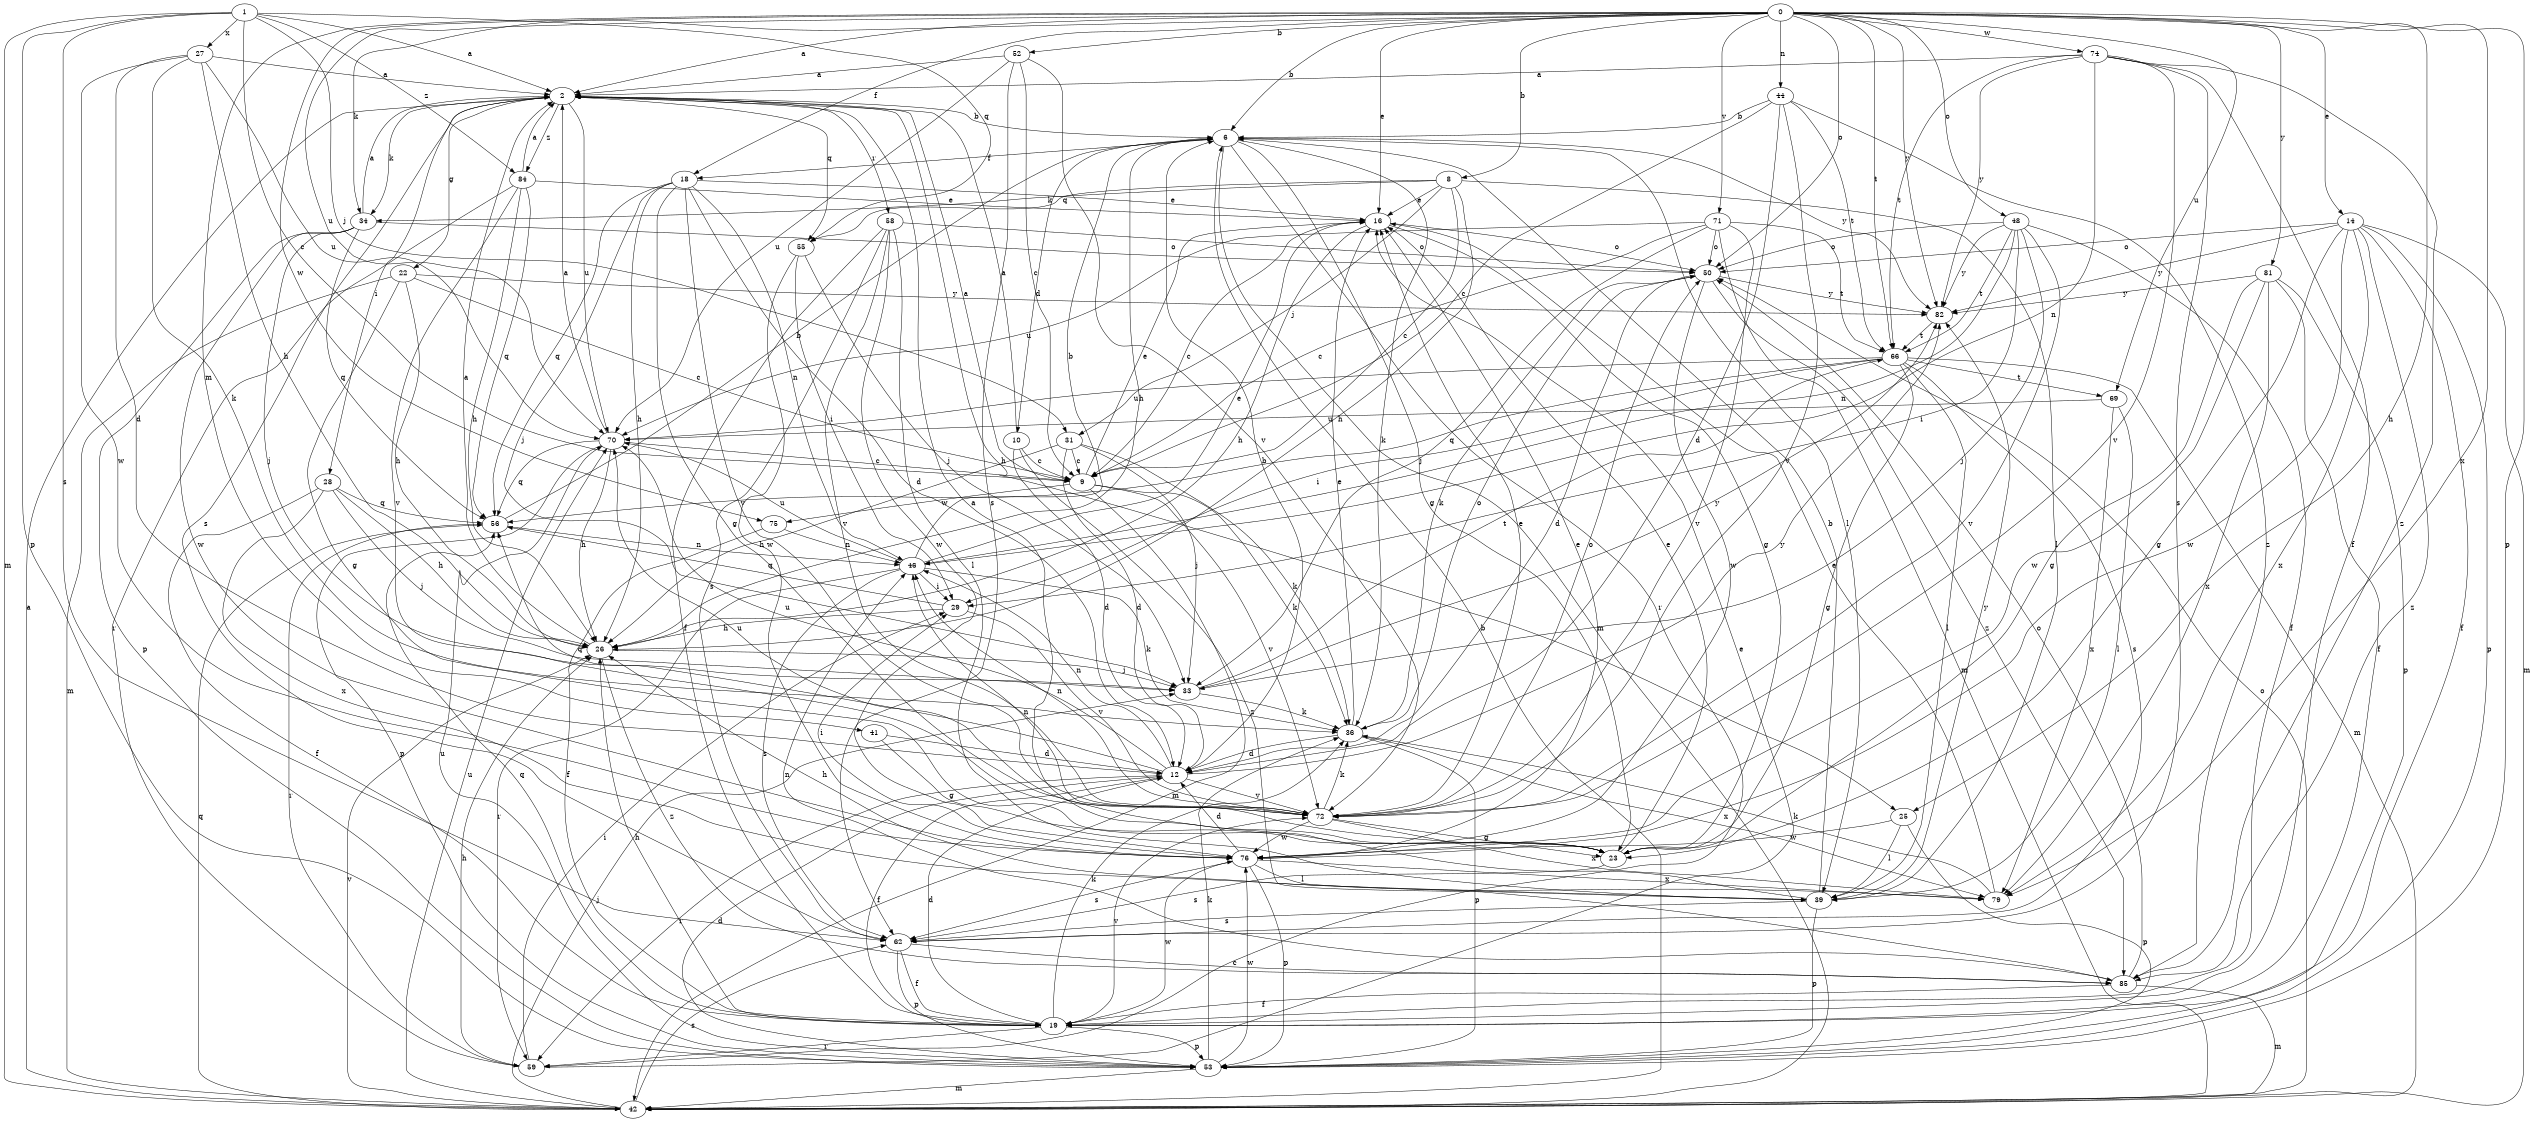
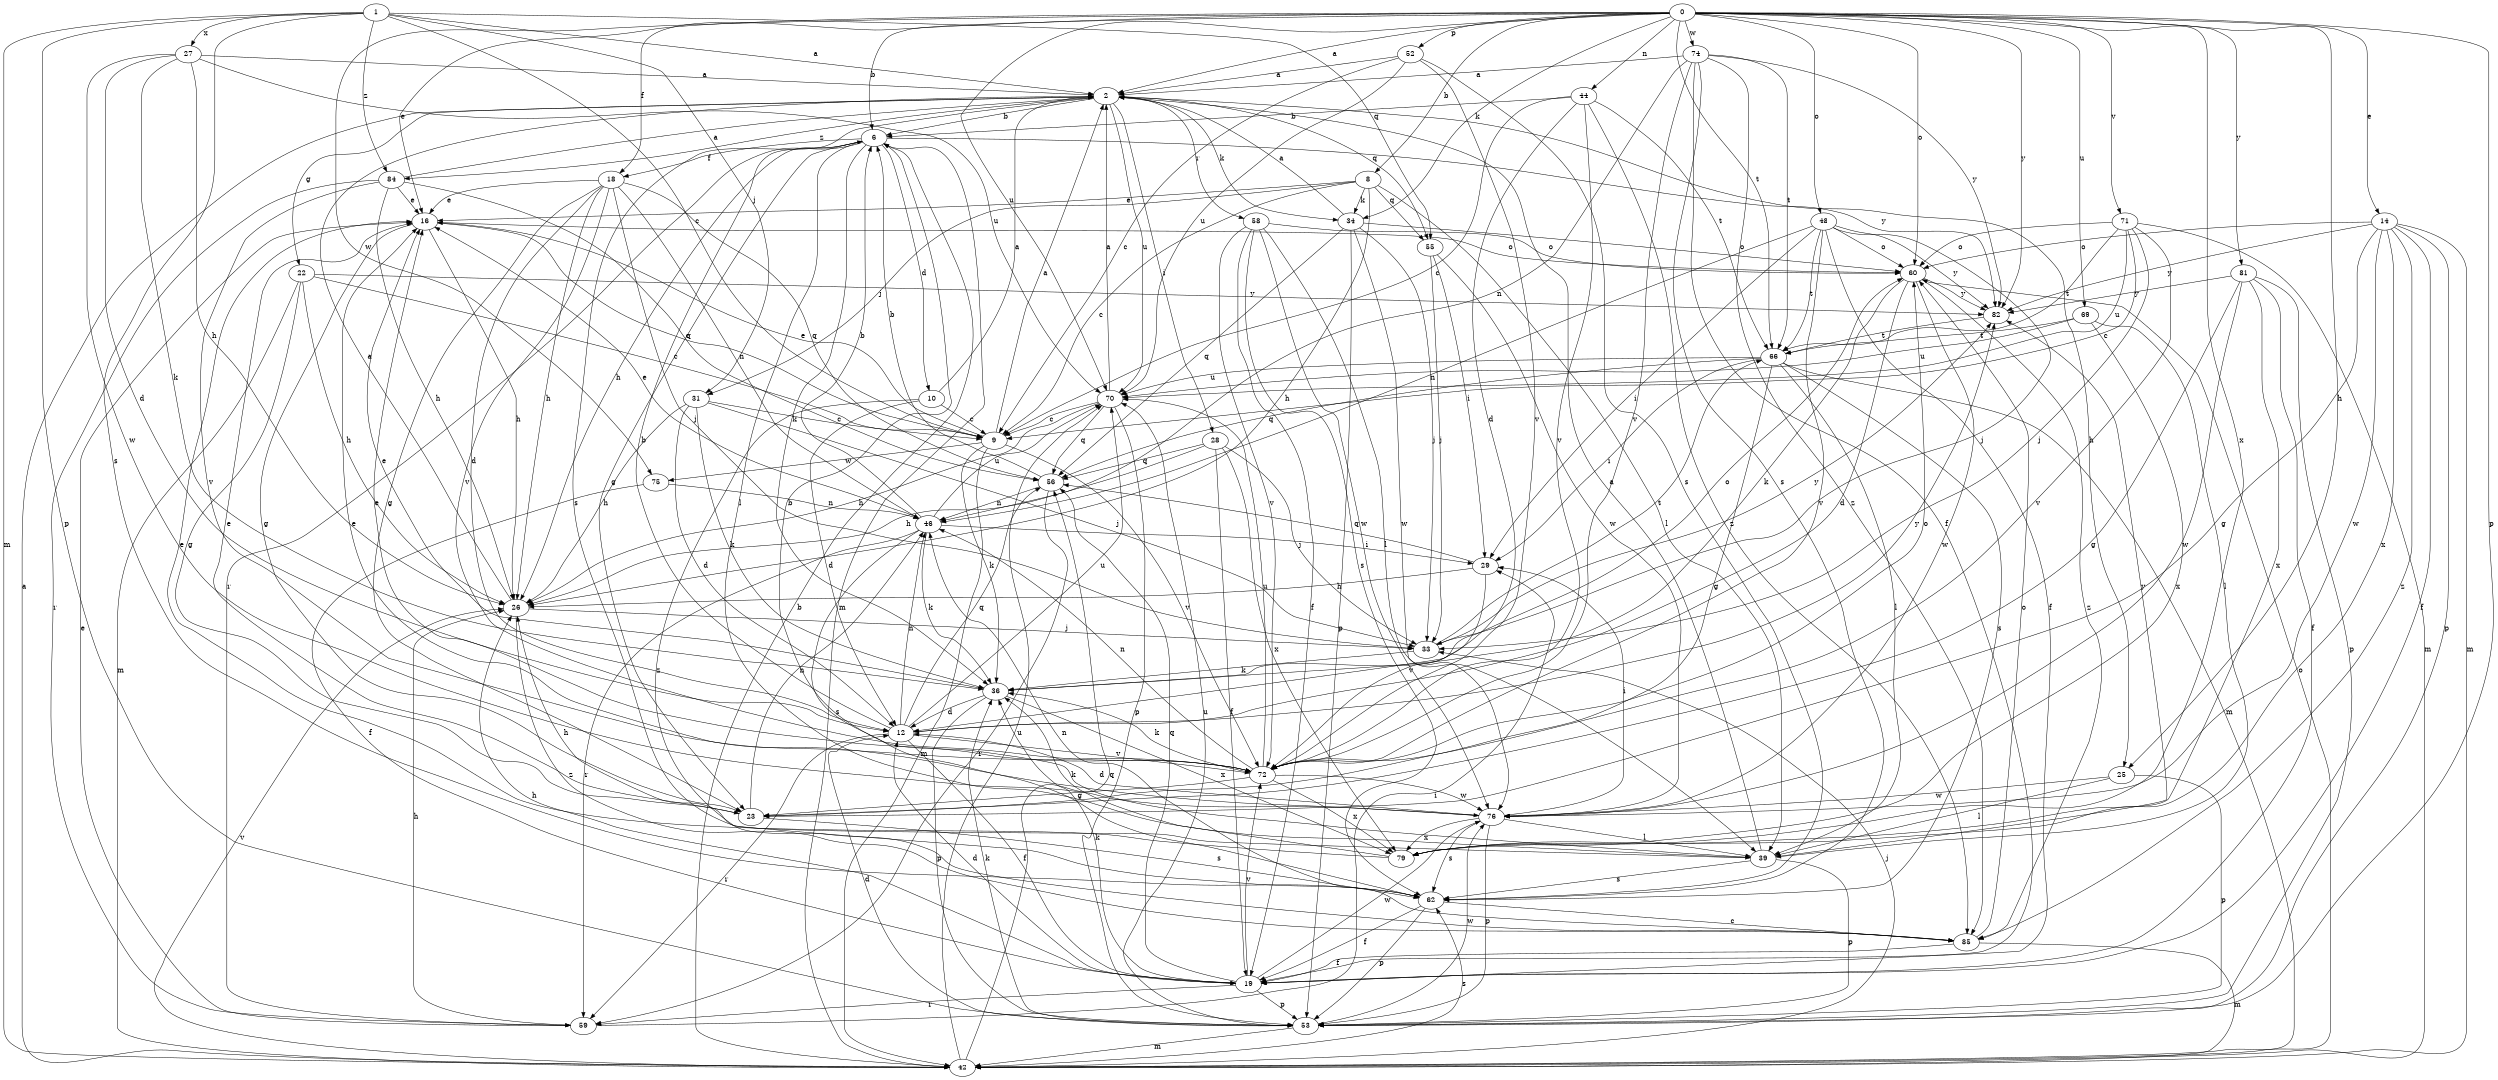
edge "0" -> "52": label "b" -> "p"
node "50": label "50" -> "60"
edge "66" -> "69": reversed
node "41": removed
